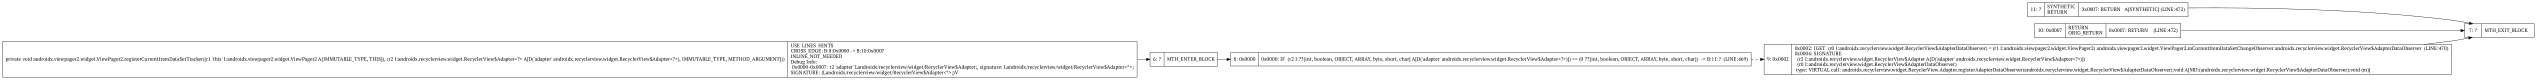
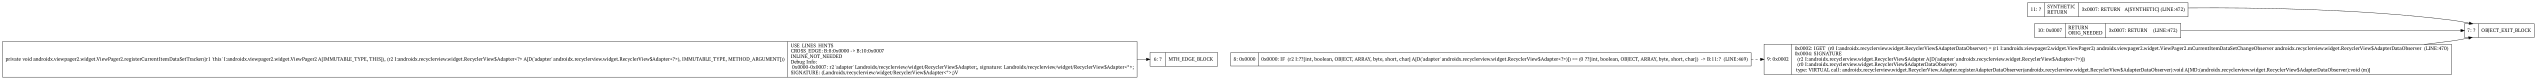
node "7: ?": text "MTH_EXIT_BLOCK" -> "OBJECT_EXIT_BLOCK"
node "10: 0x0007": text "ORIG_RETURN" -> "ORIG_NEEDED"
node "6: ?": text "MTH_ENTER_BLOCK" -> "MTH_EDGE_BLOCK"
edge "6: ?" -> "8: 0x0000": removed
